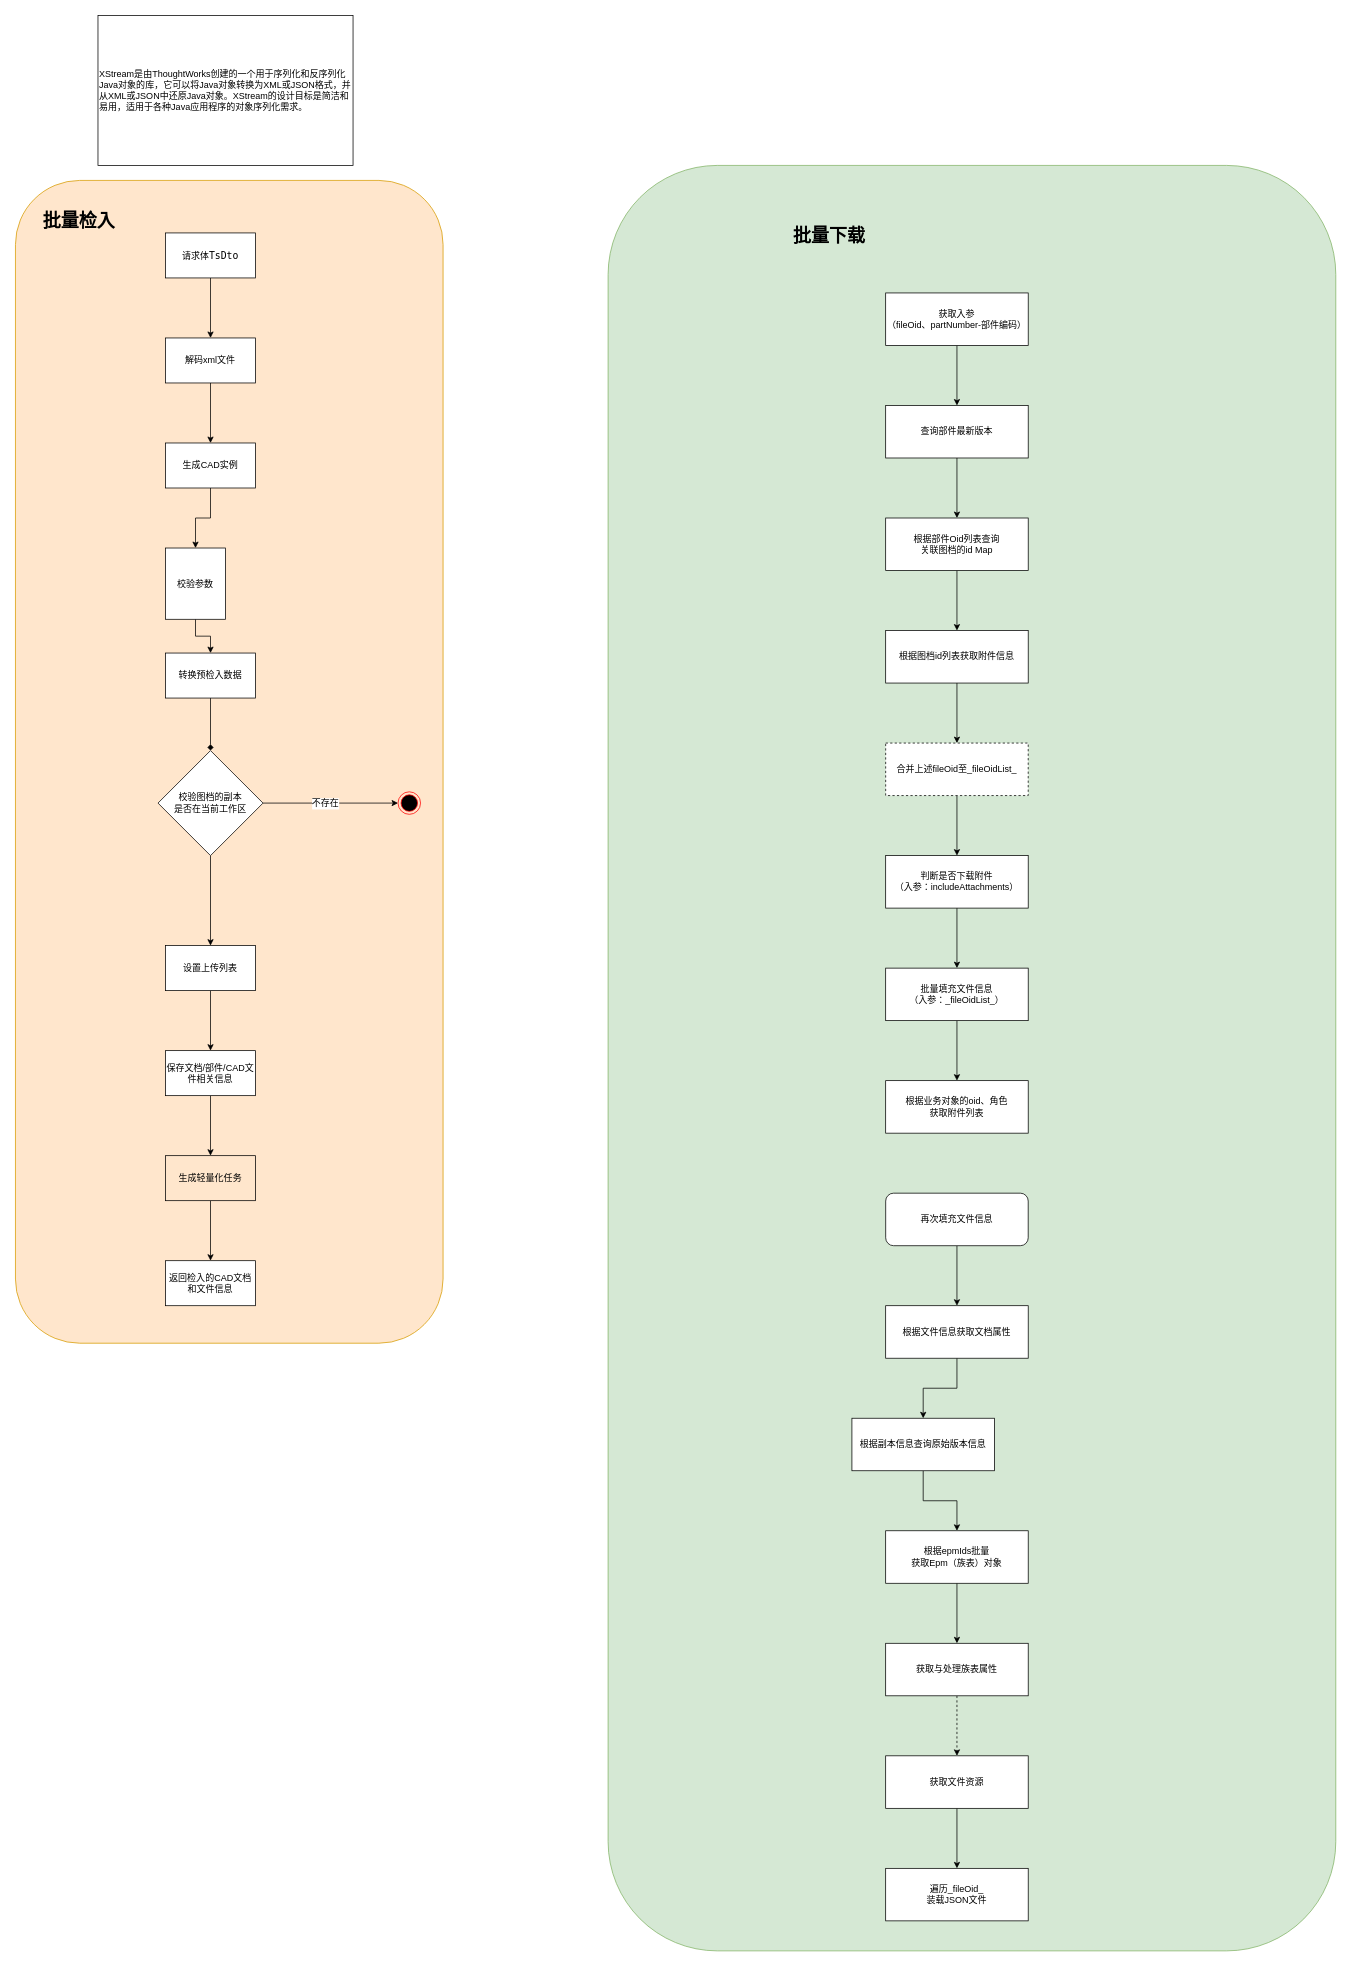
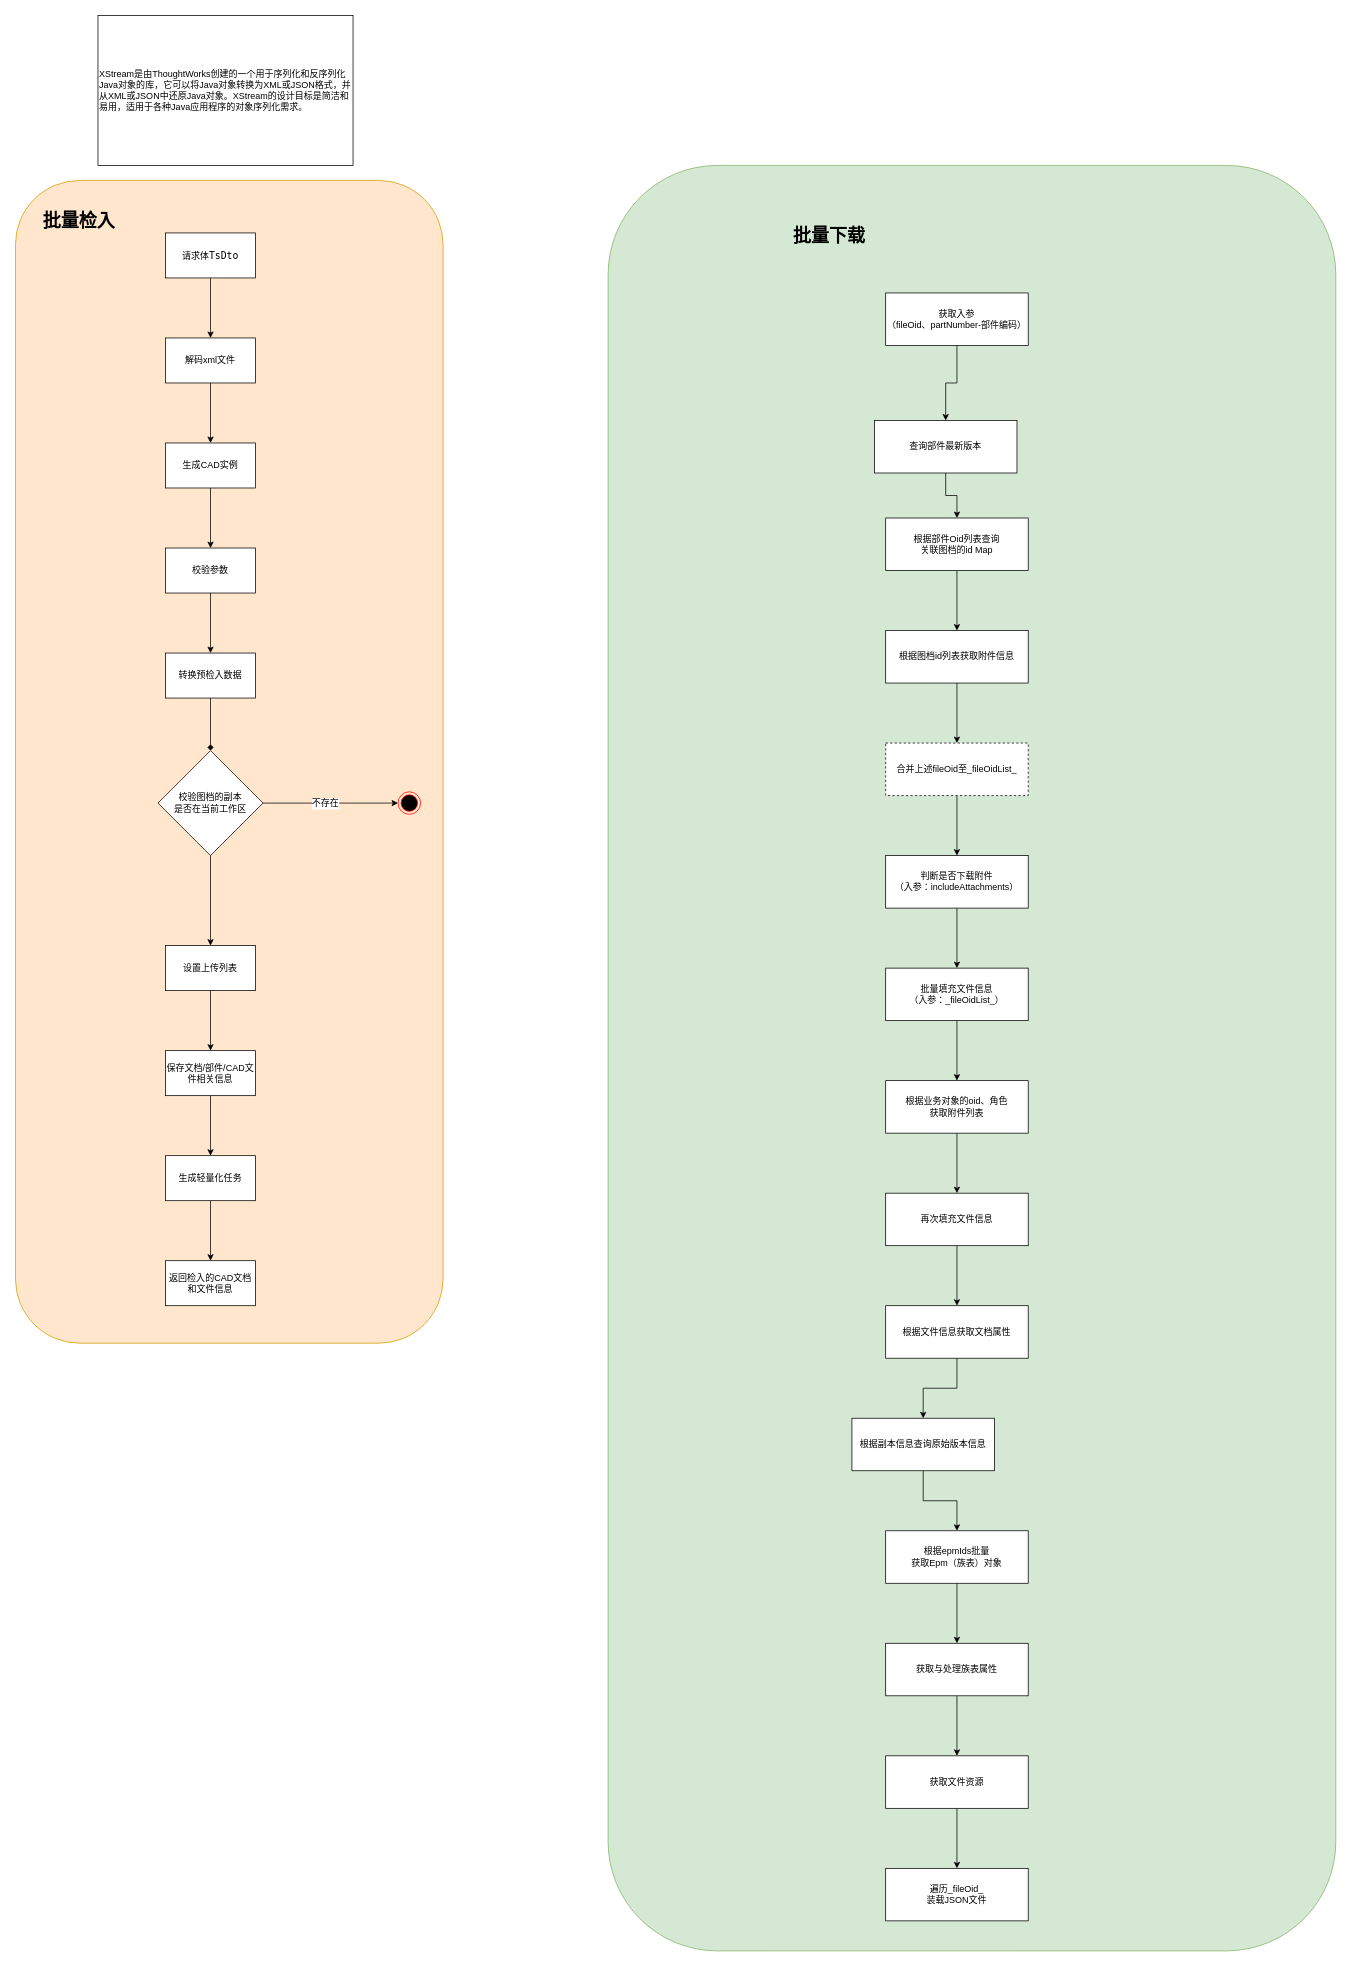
node "查询部件最新版本": moved (957, 432) -> (945, 447)
node "校验参数": size 60x71 -> 90x45
node "生成轻量化任务": fillcolor #ffe6cc -> #ffffff
edge "根据业务对象的oid、角色 获取附件列表" -> "再次填充文件信息": added
node "再次填充文件信息": shape rounded rectangle -> rectangle
edge "获取与处理族表属性" -> "获取文件资源": style dashed -> solid
